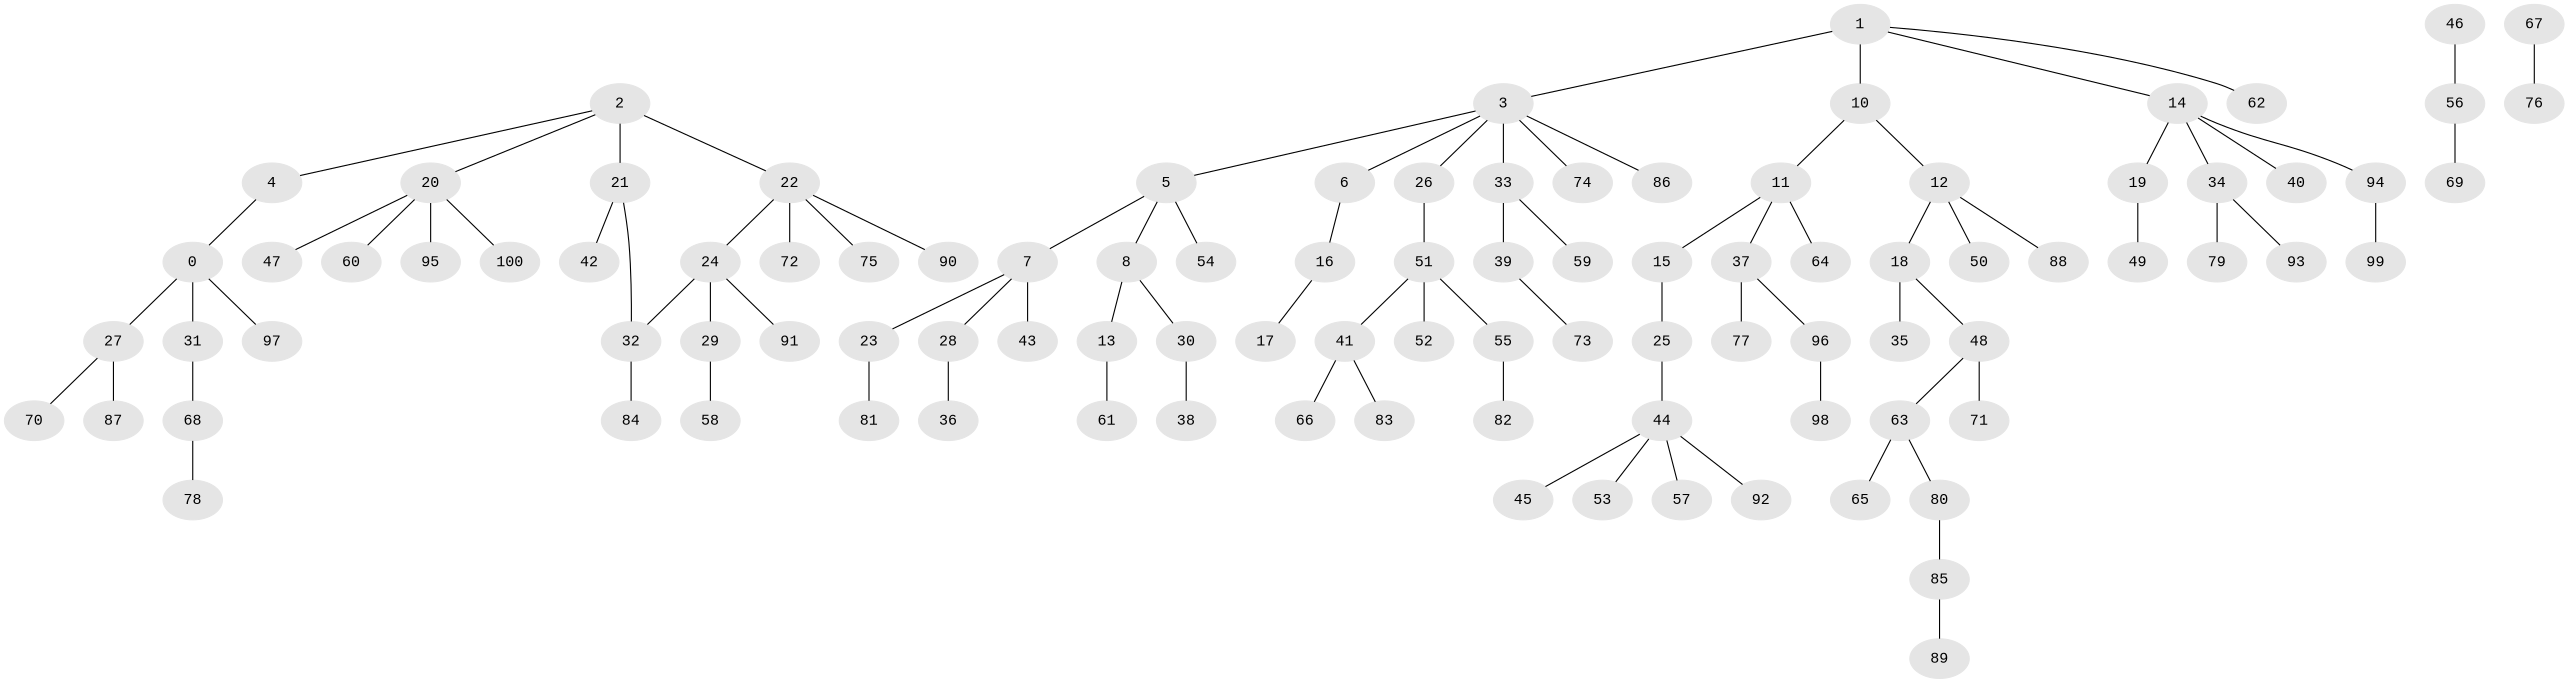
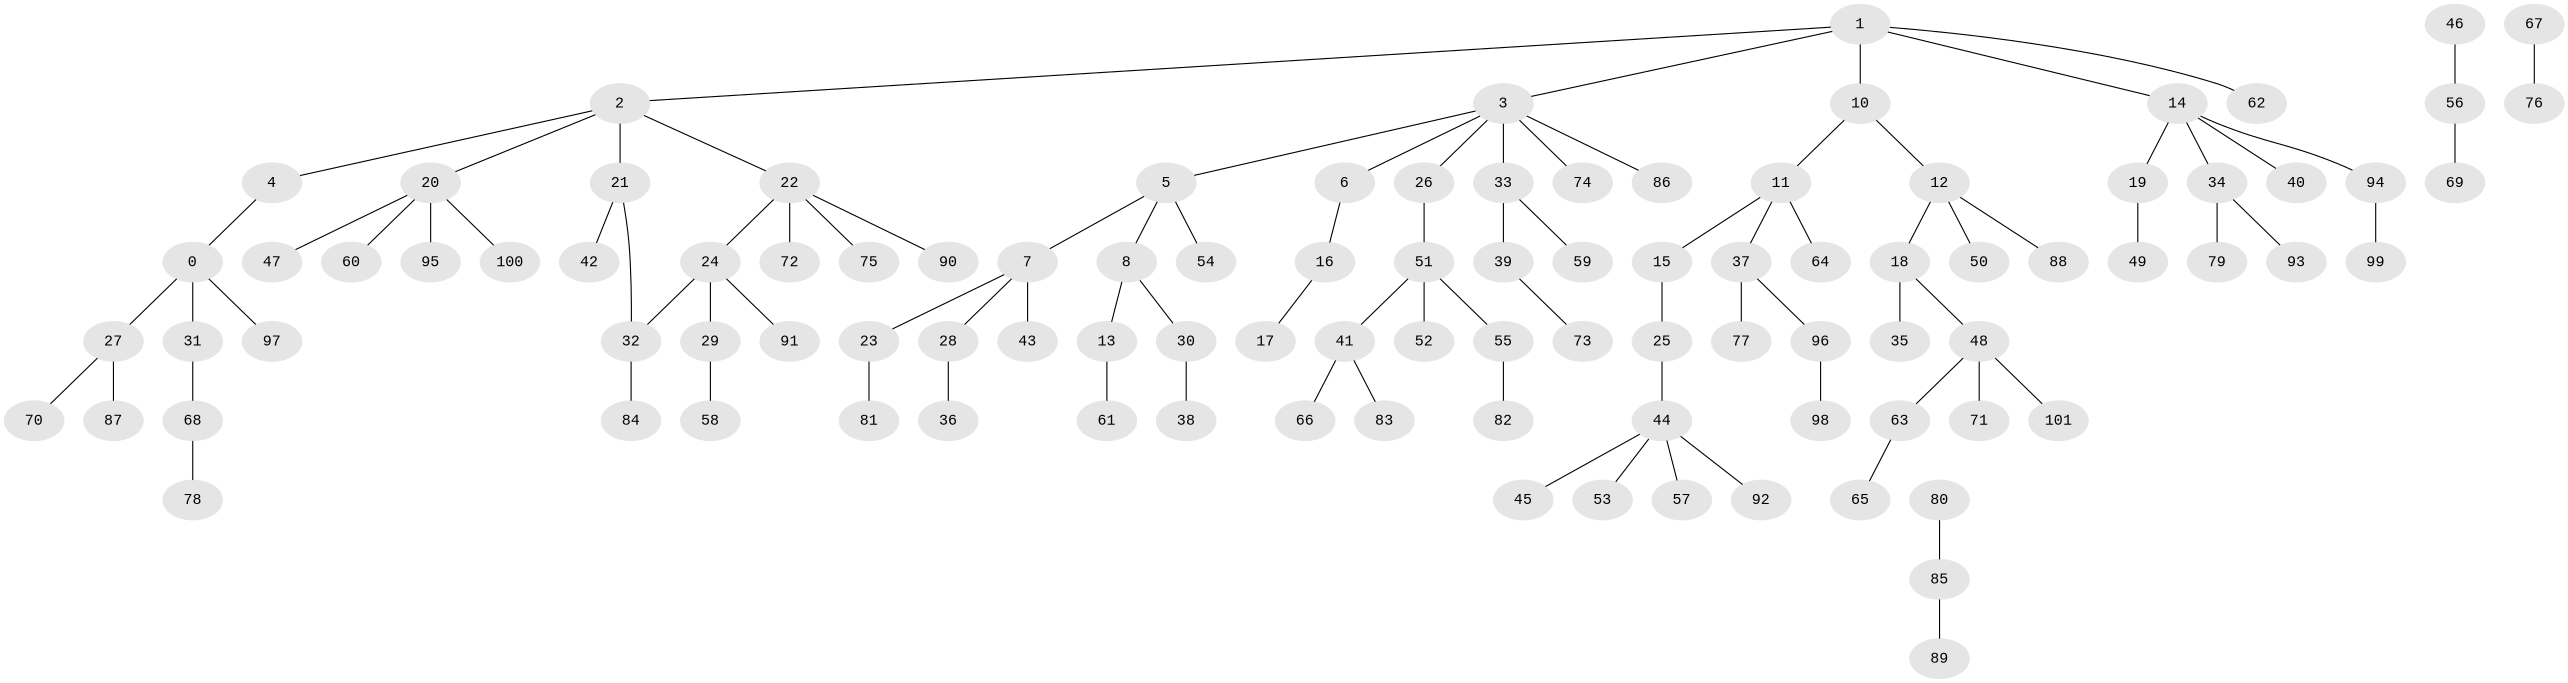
edge "1" -- "2": added
node "101": added
edge "63" -- "80": removed
